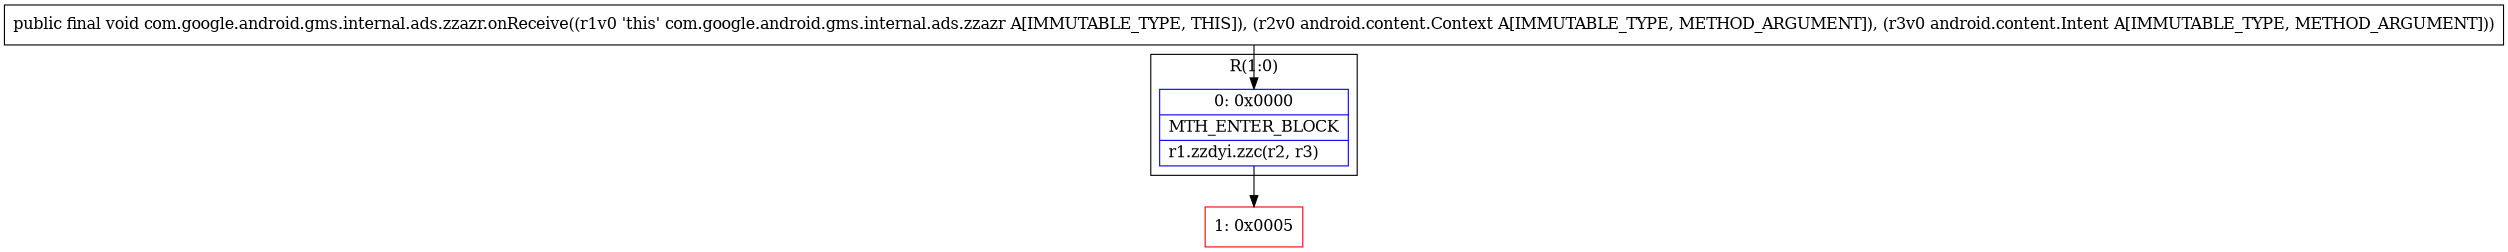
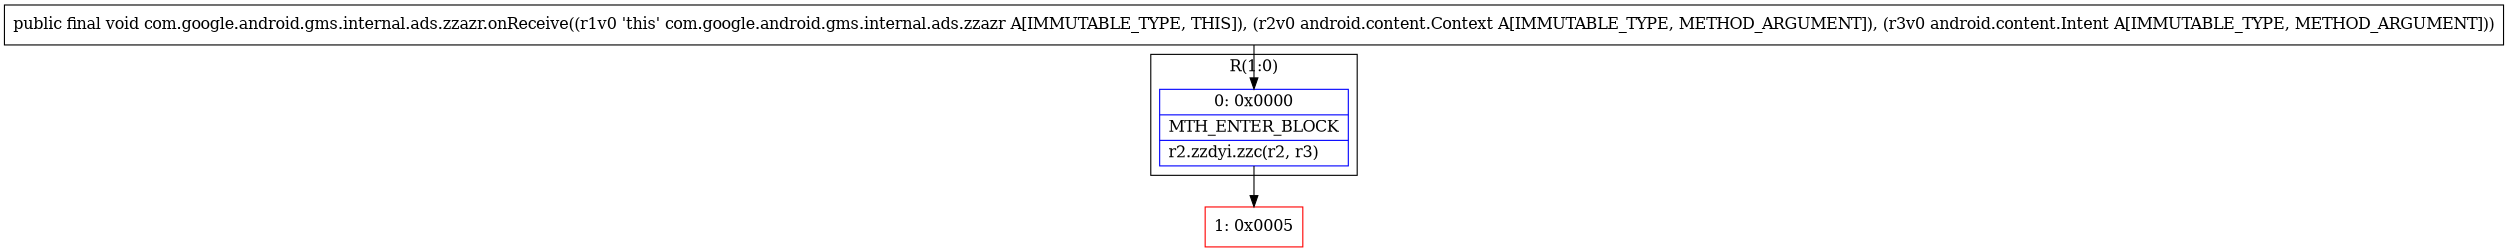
node "0: 0x0000": text "r1.zzdyi.zzc(r2, r3)" -> "r2.zzdyi.zzc(r2, r3)"
